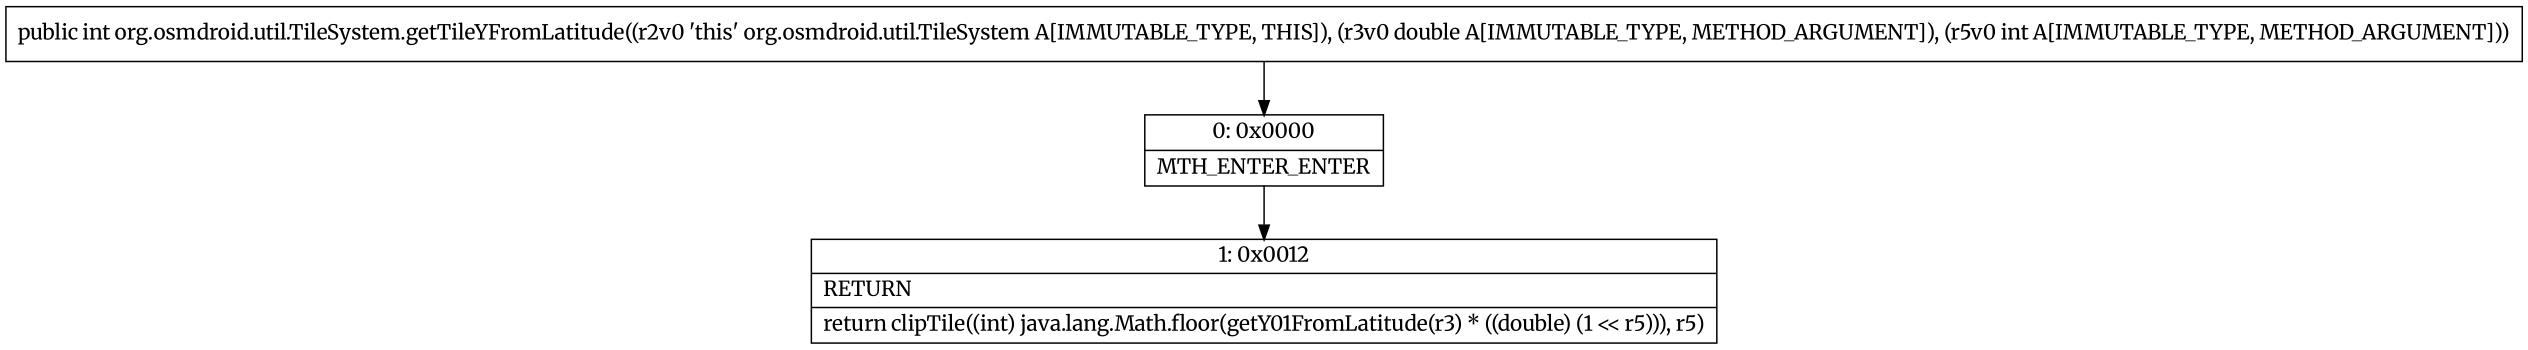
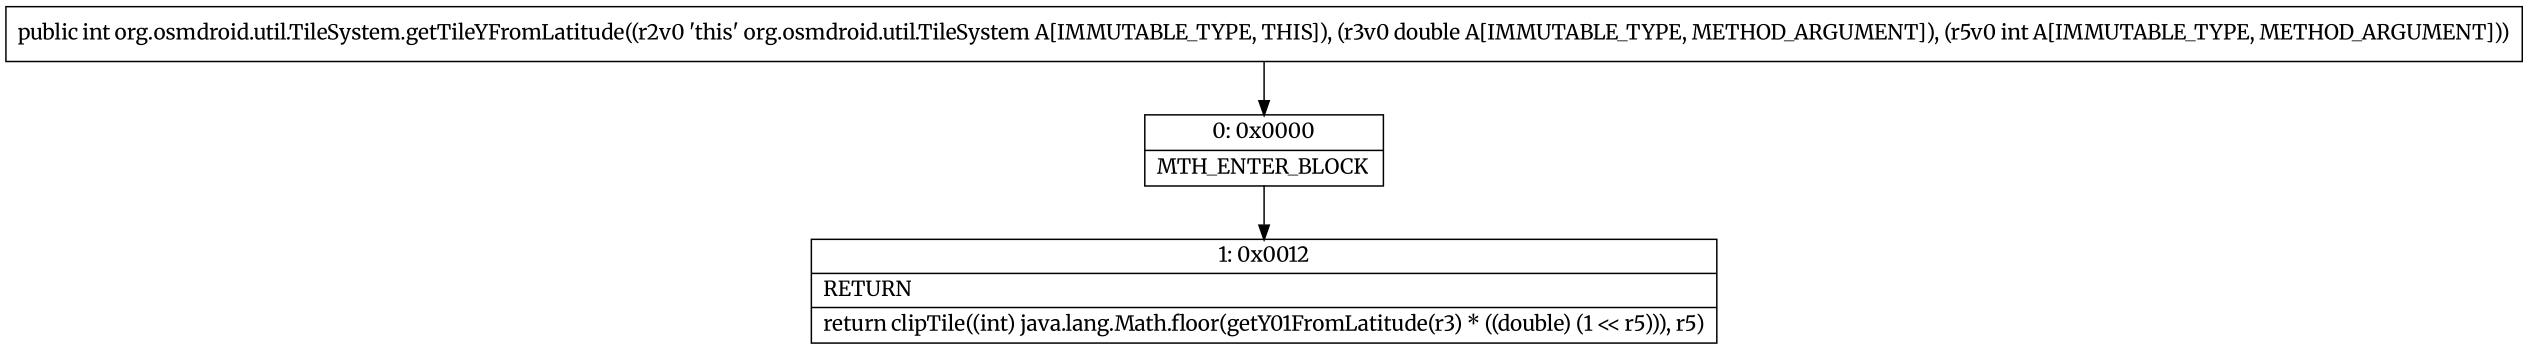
node "0: 0x0000": text "MTH_ENTER_ENTER" -> "MTH_ENTER_BLOCK"
